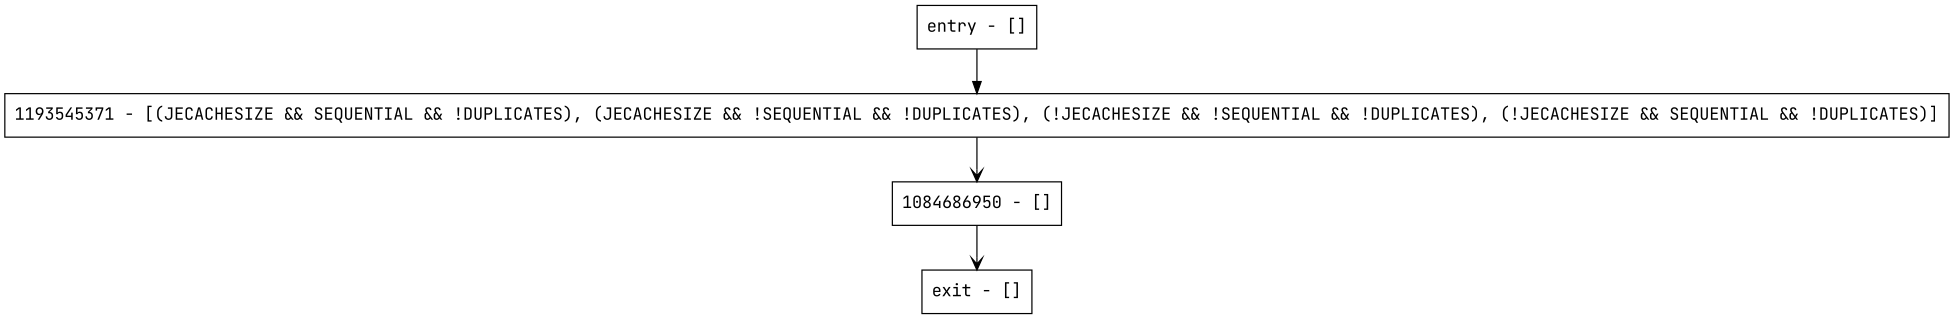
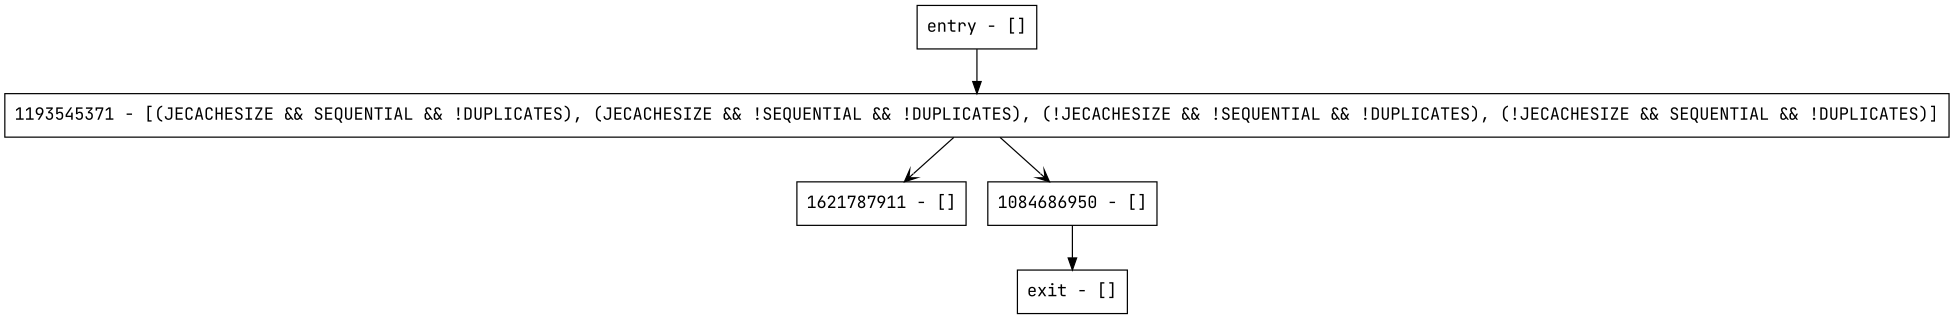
node "1621787911 - []": added
edge "1084686950 - []" -> "exit - []": arrowhead vee -> normal
